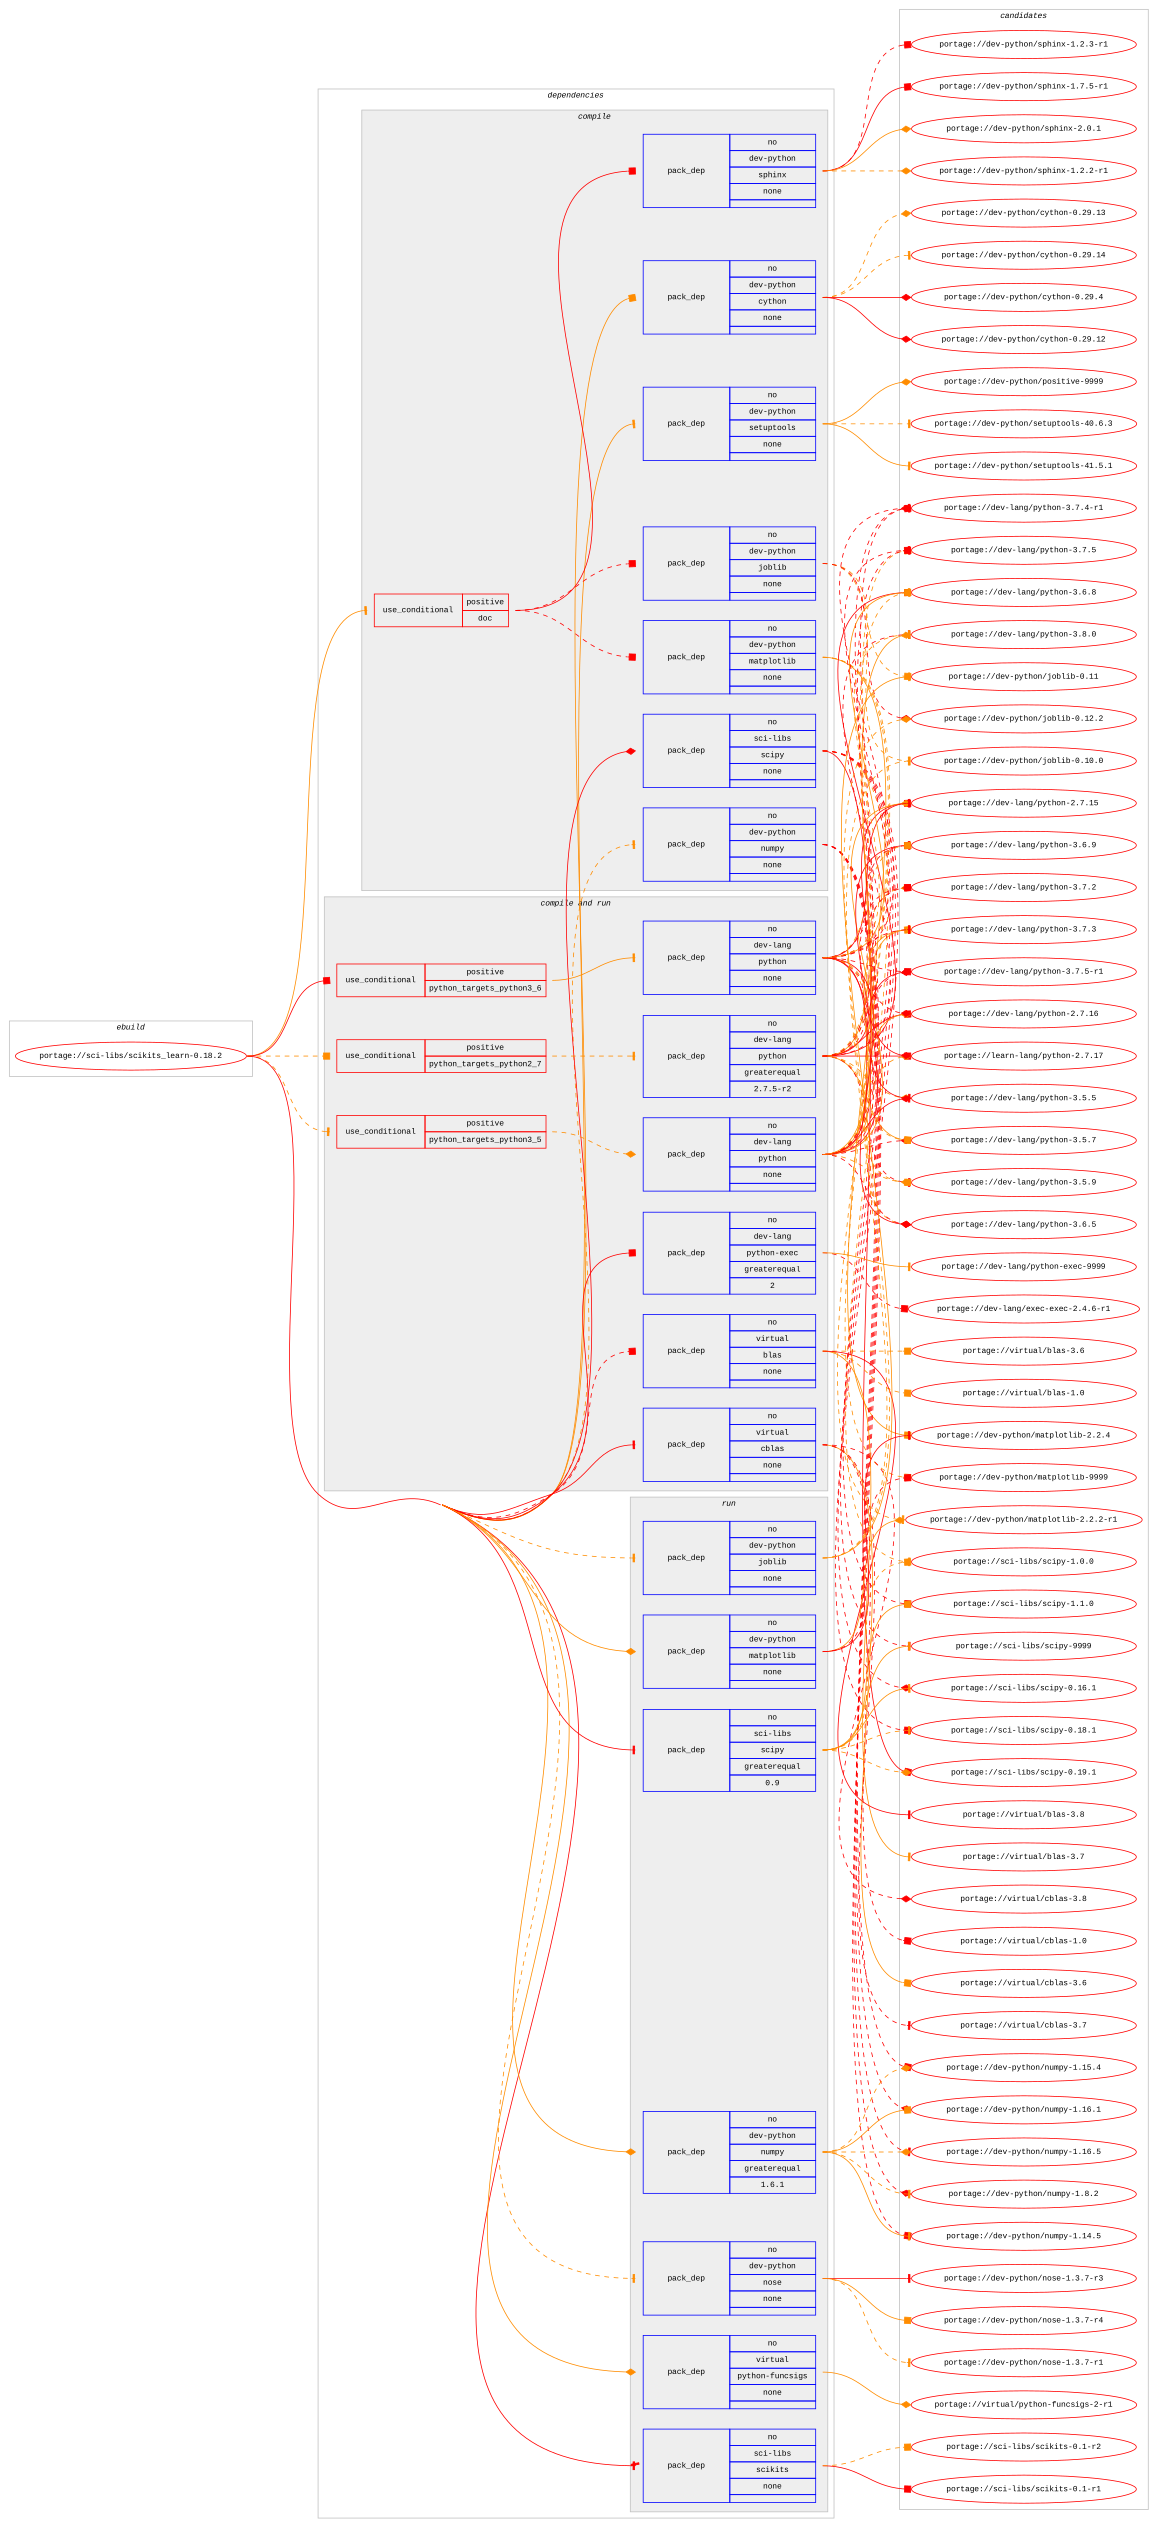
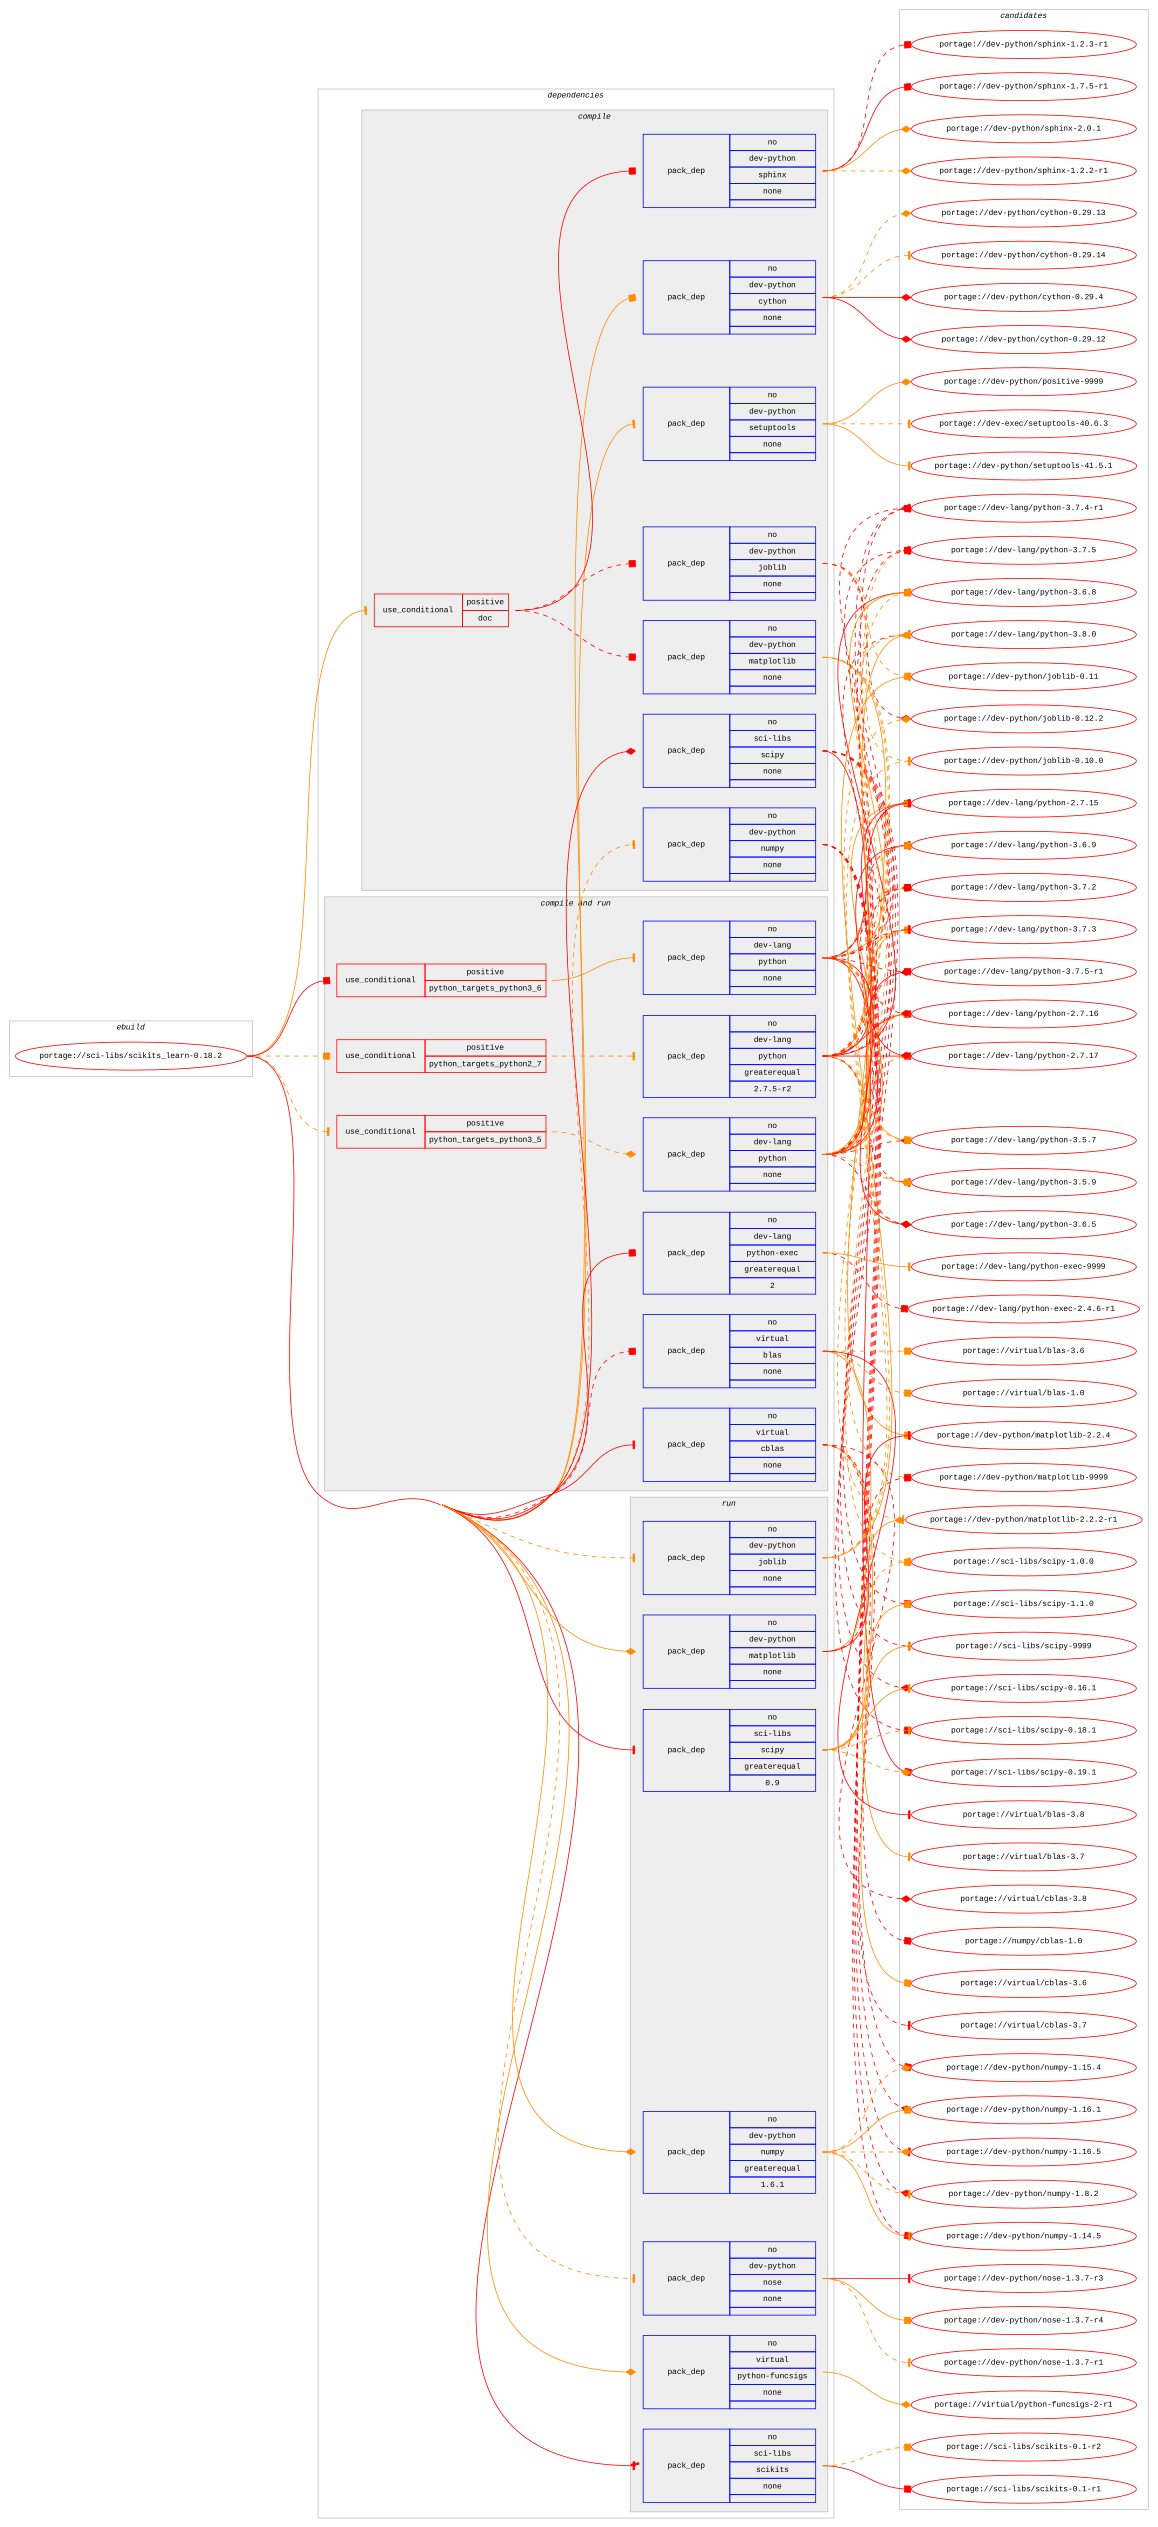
node "portage://dev-python/setuptools-40.6.3": label "portage://dev-python/setuptools-40.6.3" -> "portage://dev-exec/setuptools-40.6.3"
node "portage://learn-lang/python-2.7.17": label "portage://learn-lang/python-2.7.17" -> "portage://dev-lang/python-2.7.17"
node "portage://dev-lang/python-3.5.5": removed
node "portage://dev-lang/exec-exec-2.4.6-r1": label "portage://dev-lang/exec-exec-2.4.6-r1" -> "portage://dev-lang/python-exec-2.4.6-r1"
node "portage://virtual/cblas-1.0": label "portage://virtual/cblas-1.0" -> "portage://numpy/cblas-1.0"
